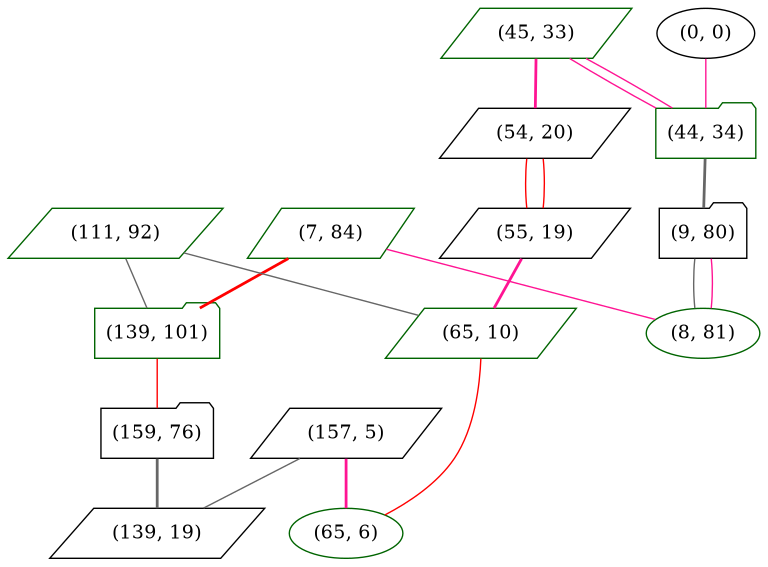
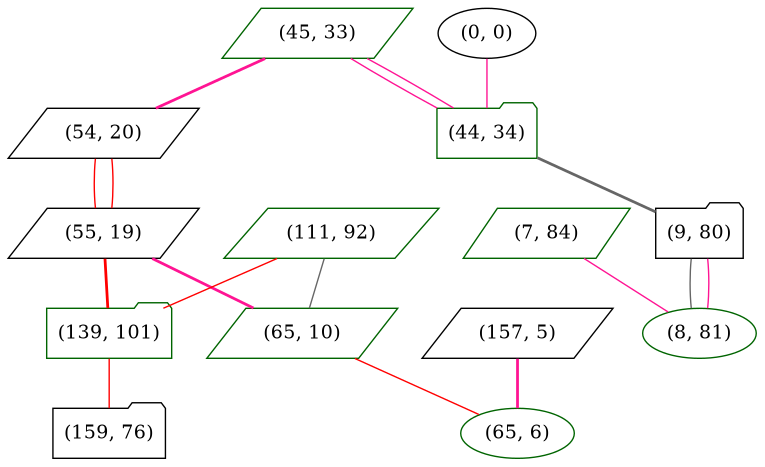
edge "(111, 92)" -- "(139, 101)": color gray40 -> red
edge "(7, 84)" -- "(139, 101)": now "(55, 19)" -- "(139, 101)"
node "(139, 19)": removed
